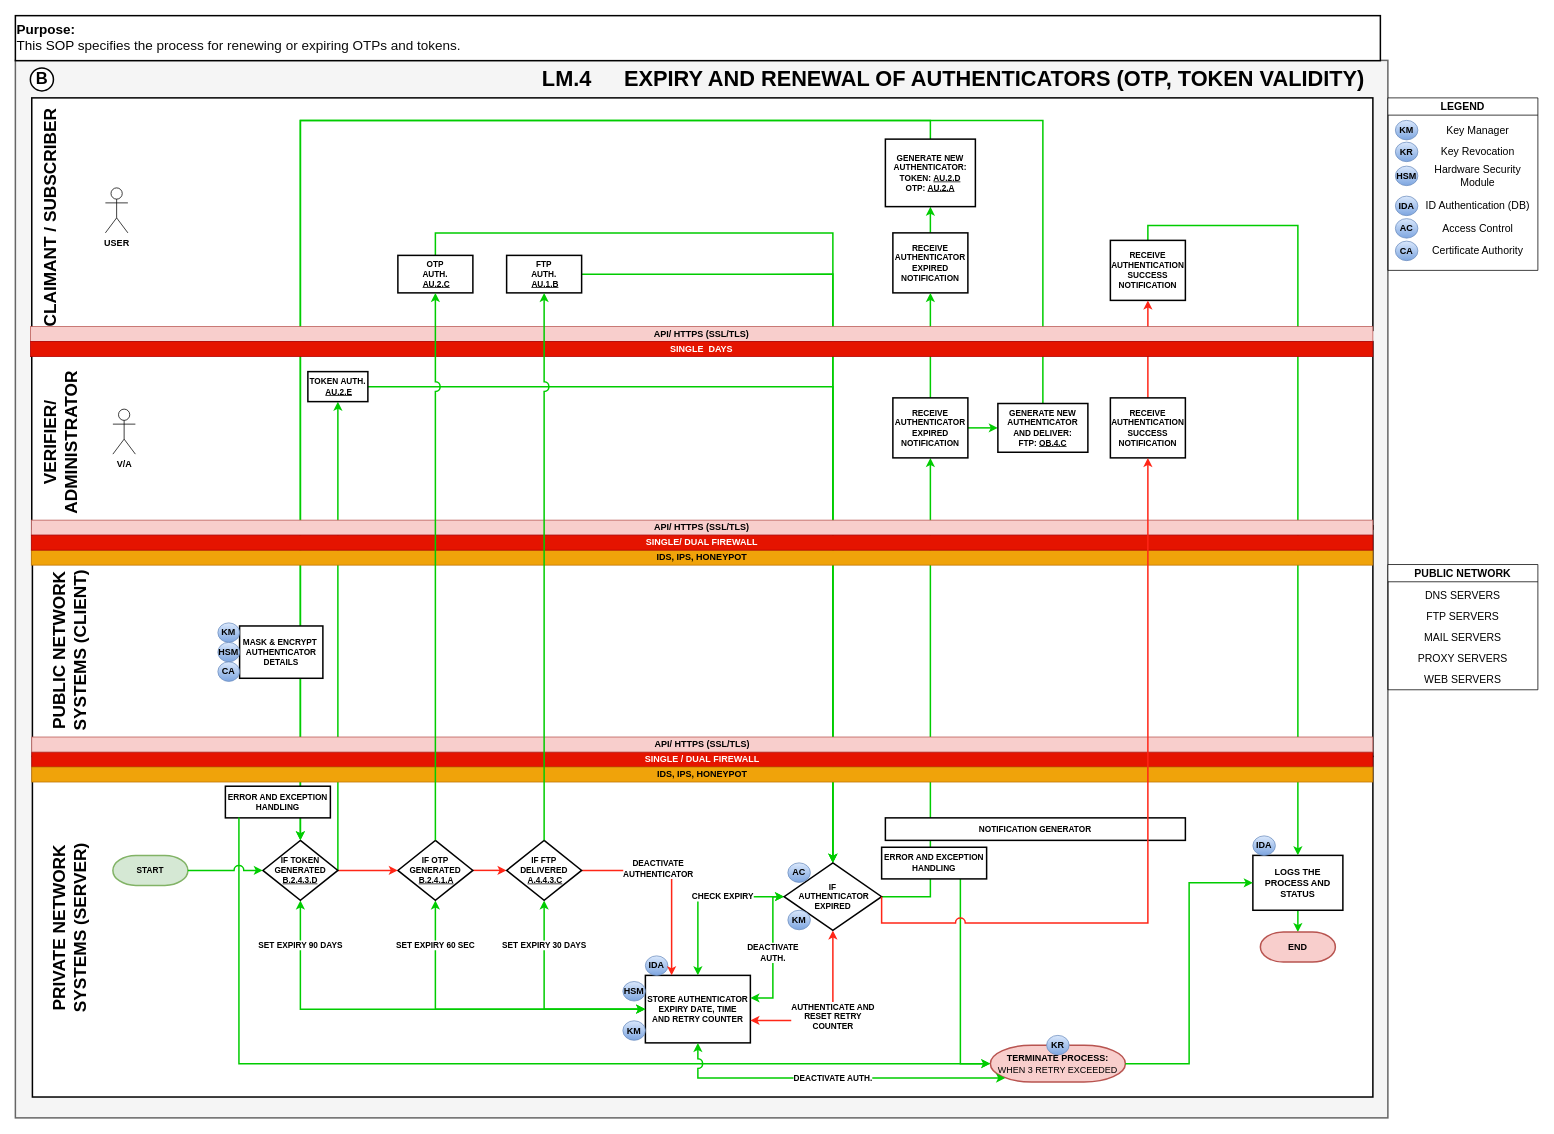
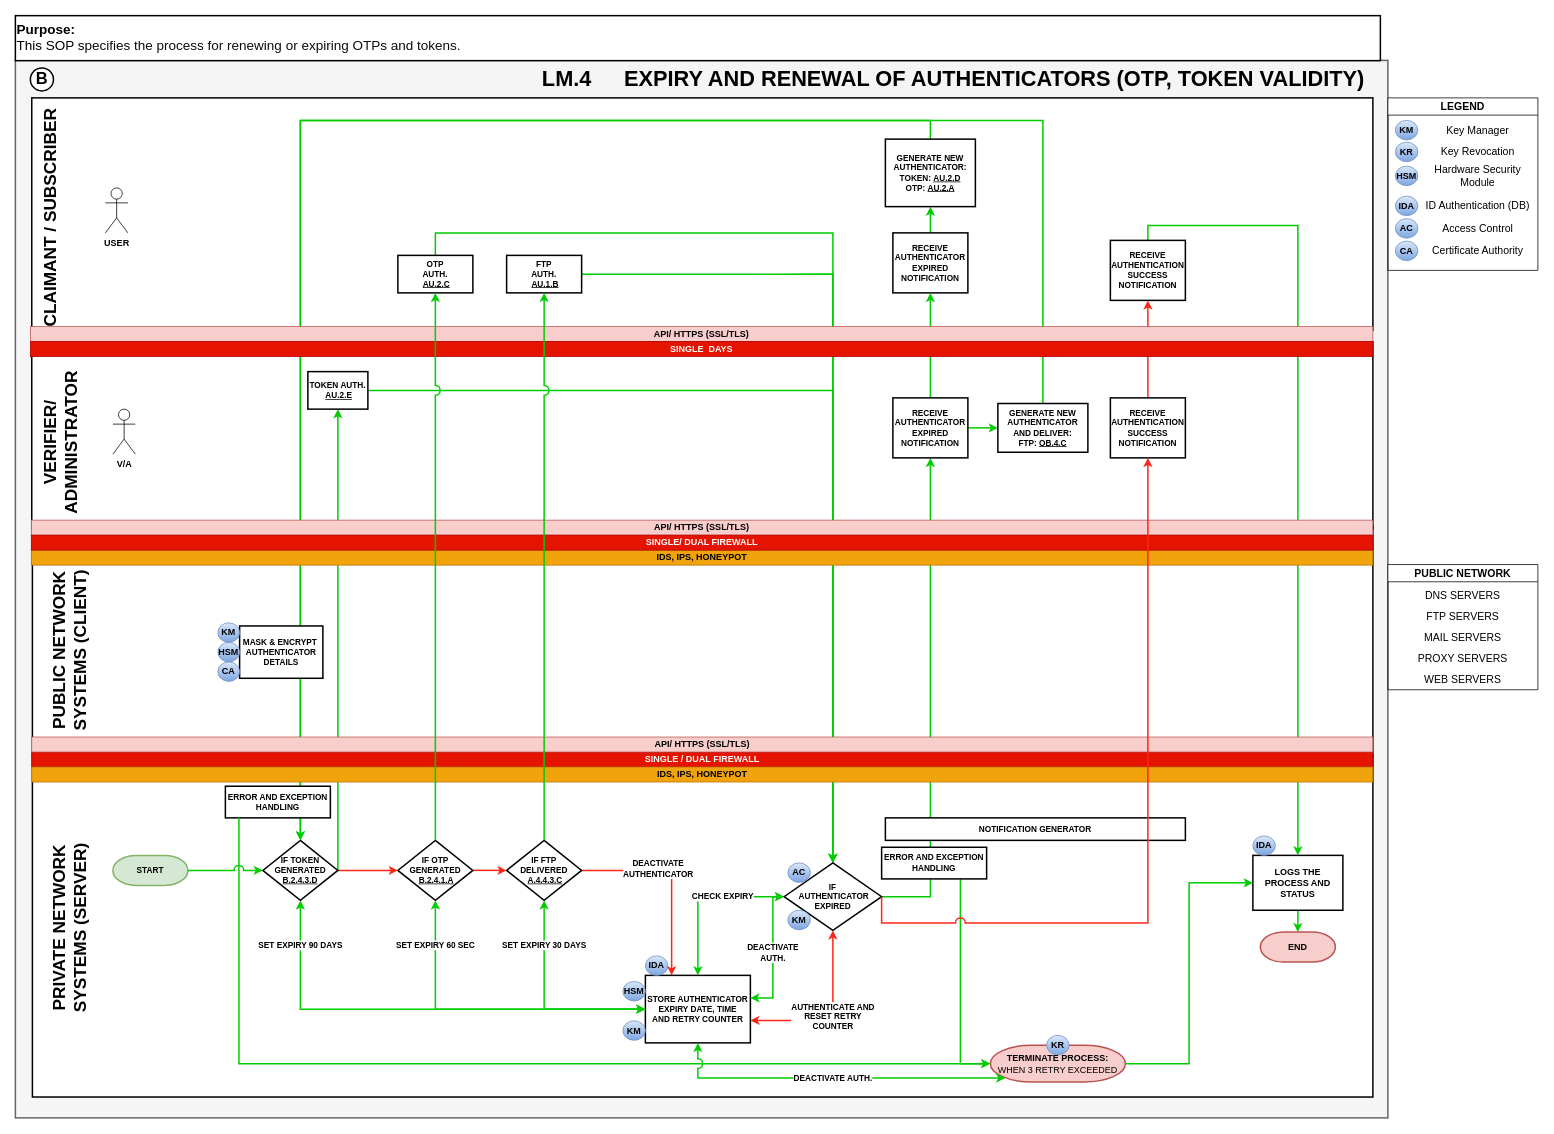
node "TOKEN AUTH. AU.2.E": size 60x30 -> 60x38
